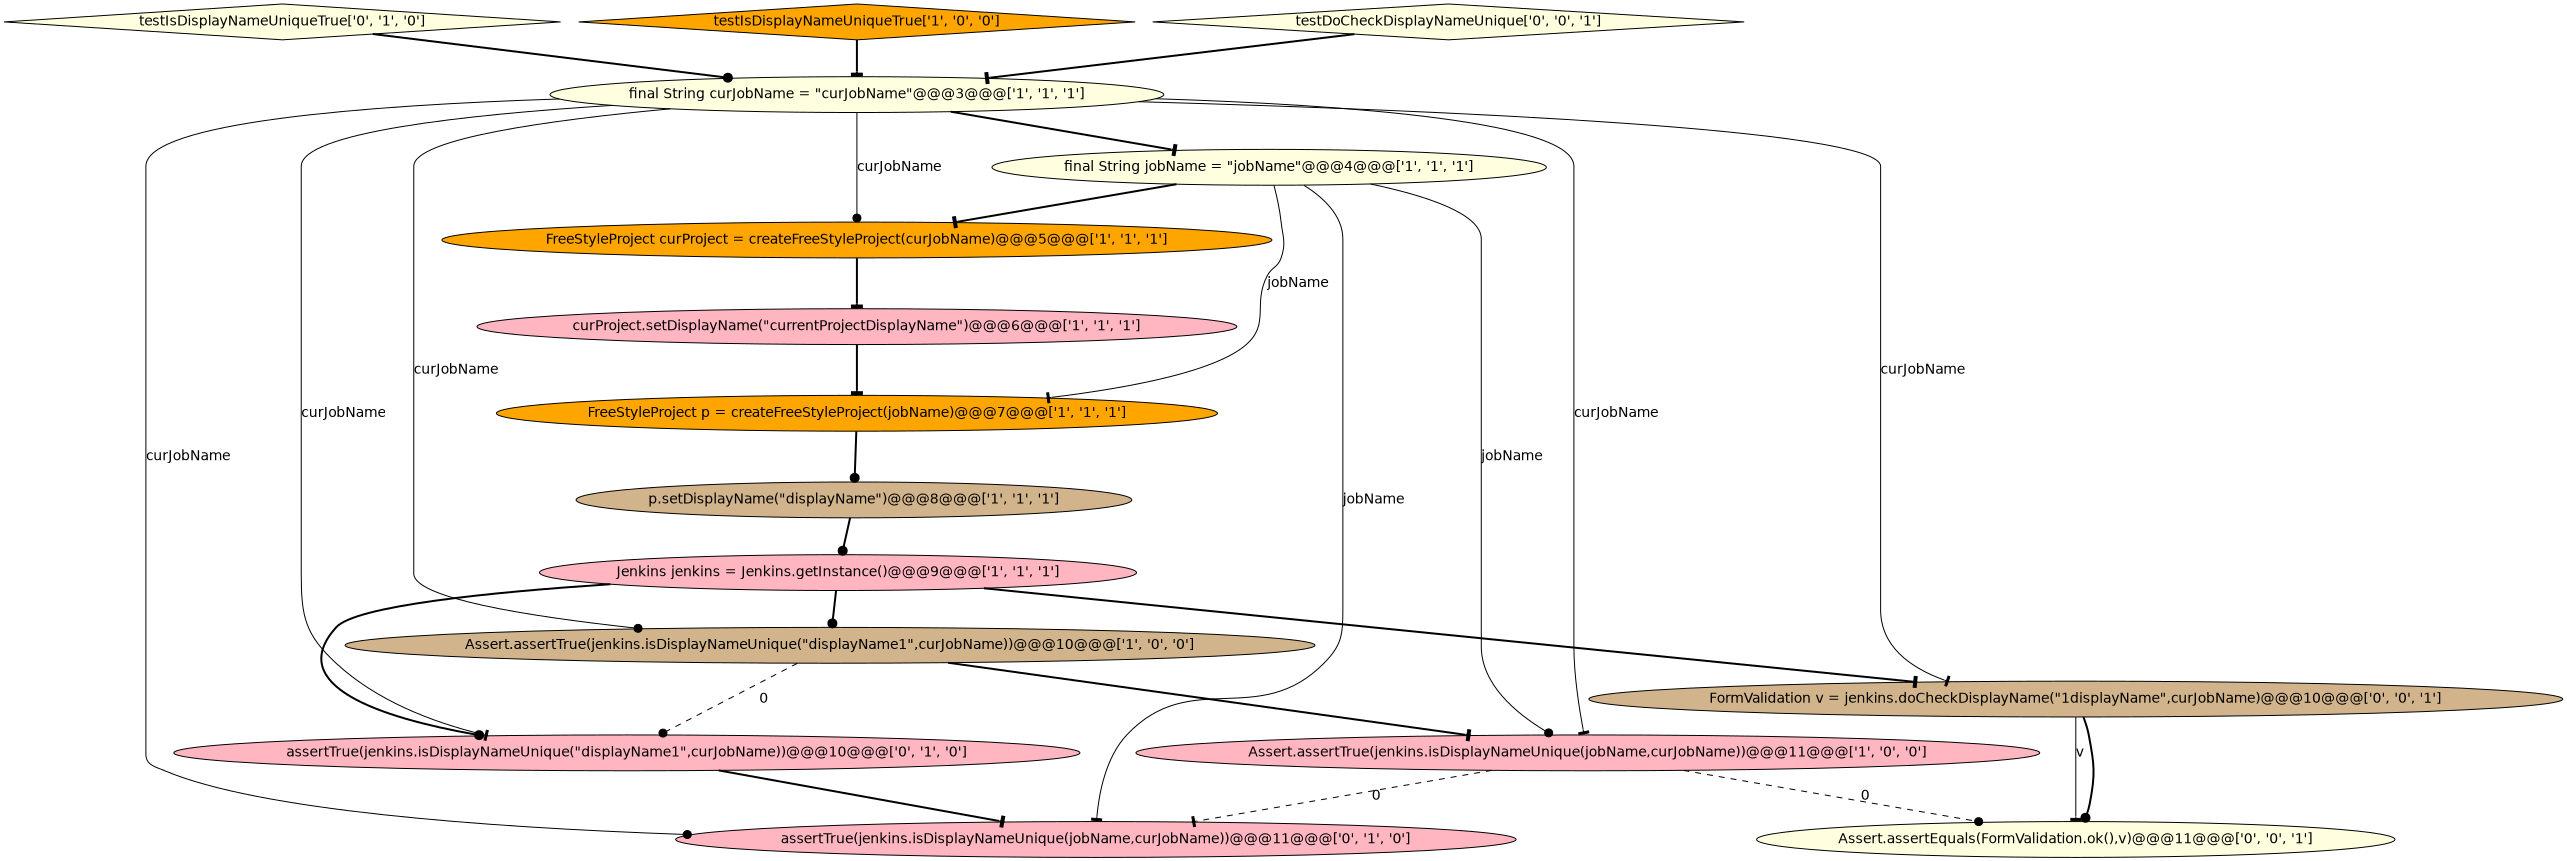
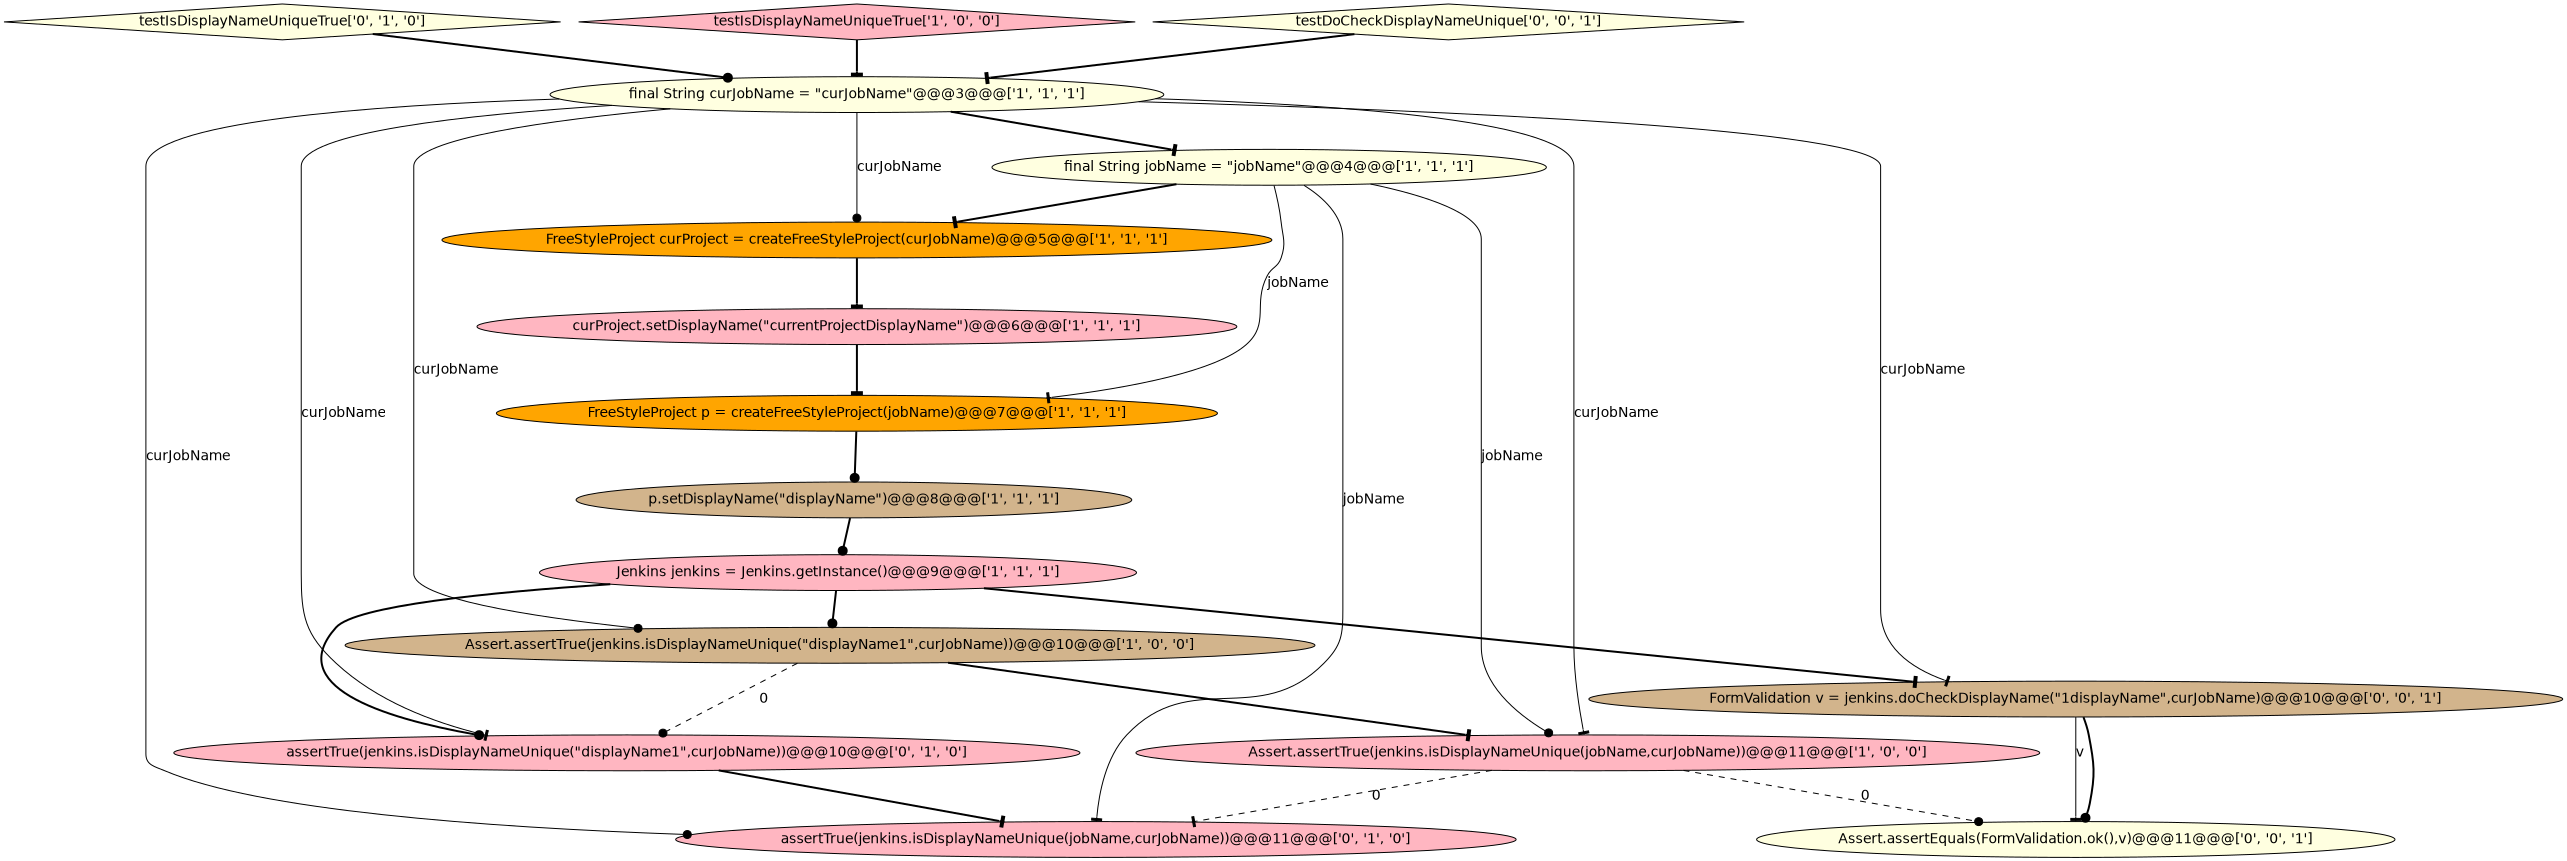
node "testIsDisplayNameUniqueTrue['1', '0', '0']": fillcolor orange -> lightpink
